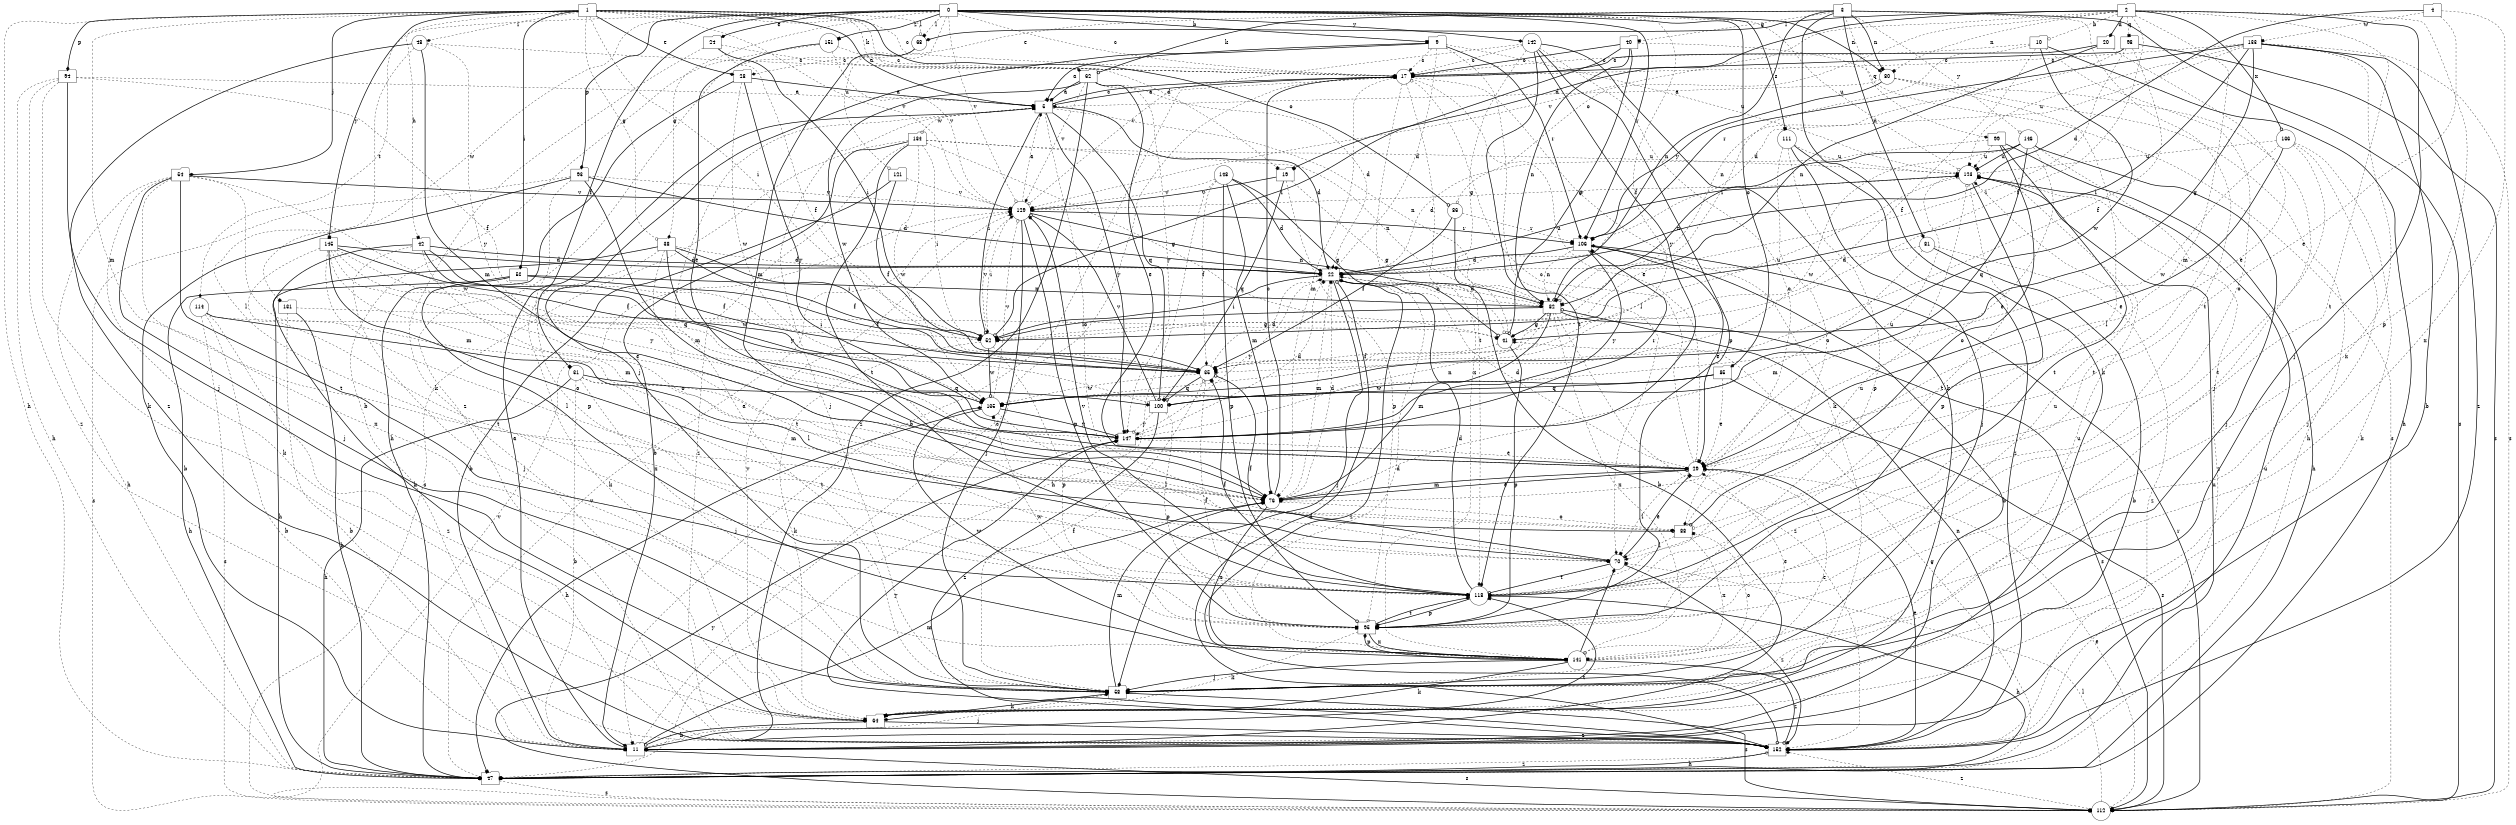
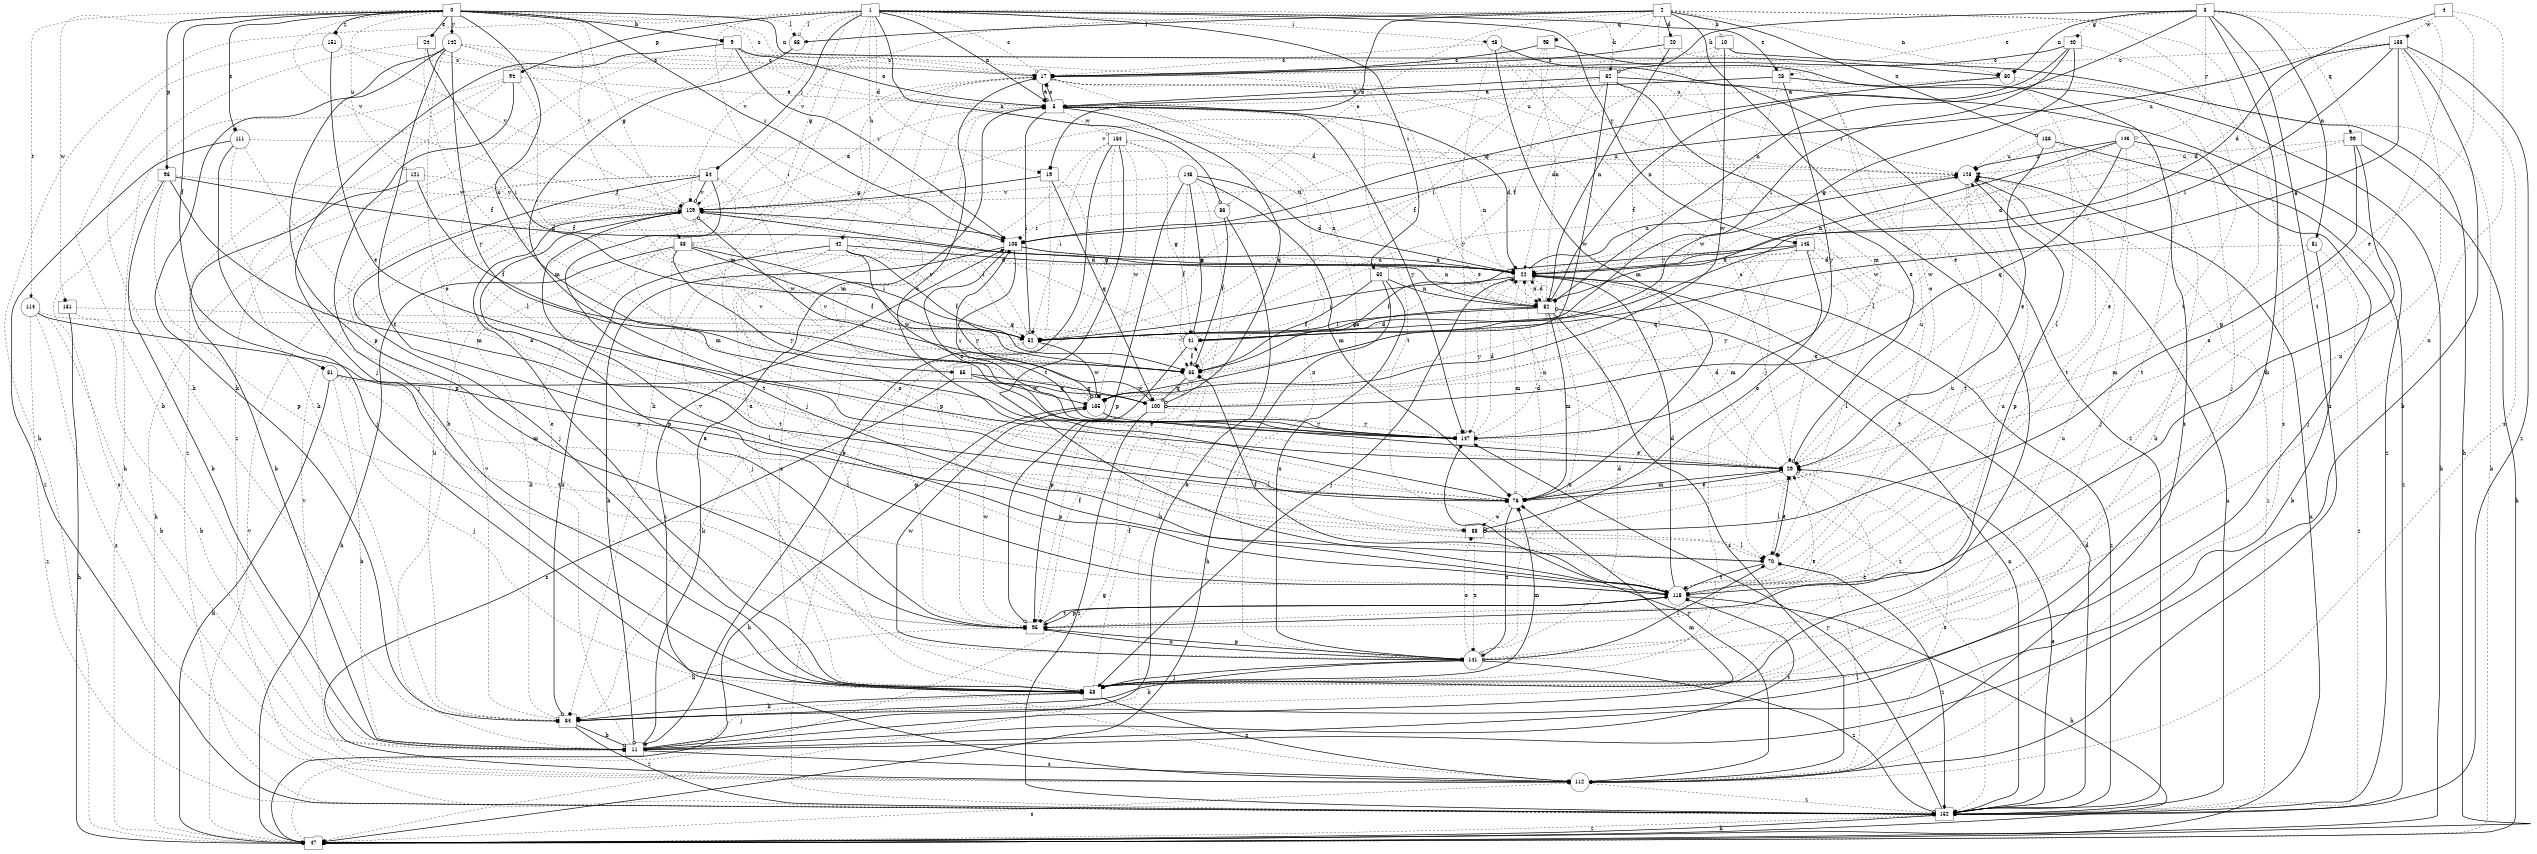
edge "70" -> "35": removed, label "f"
edge "136" -> "152": added, label "z"
edge "48" -> "58": added, label "j"
